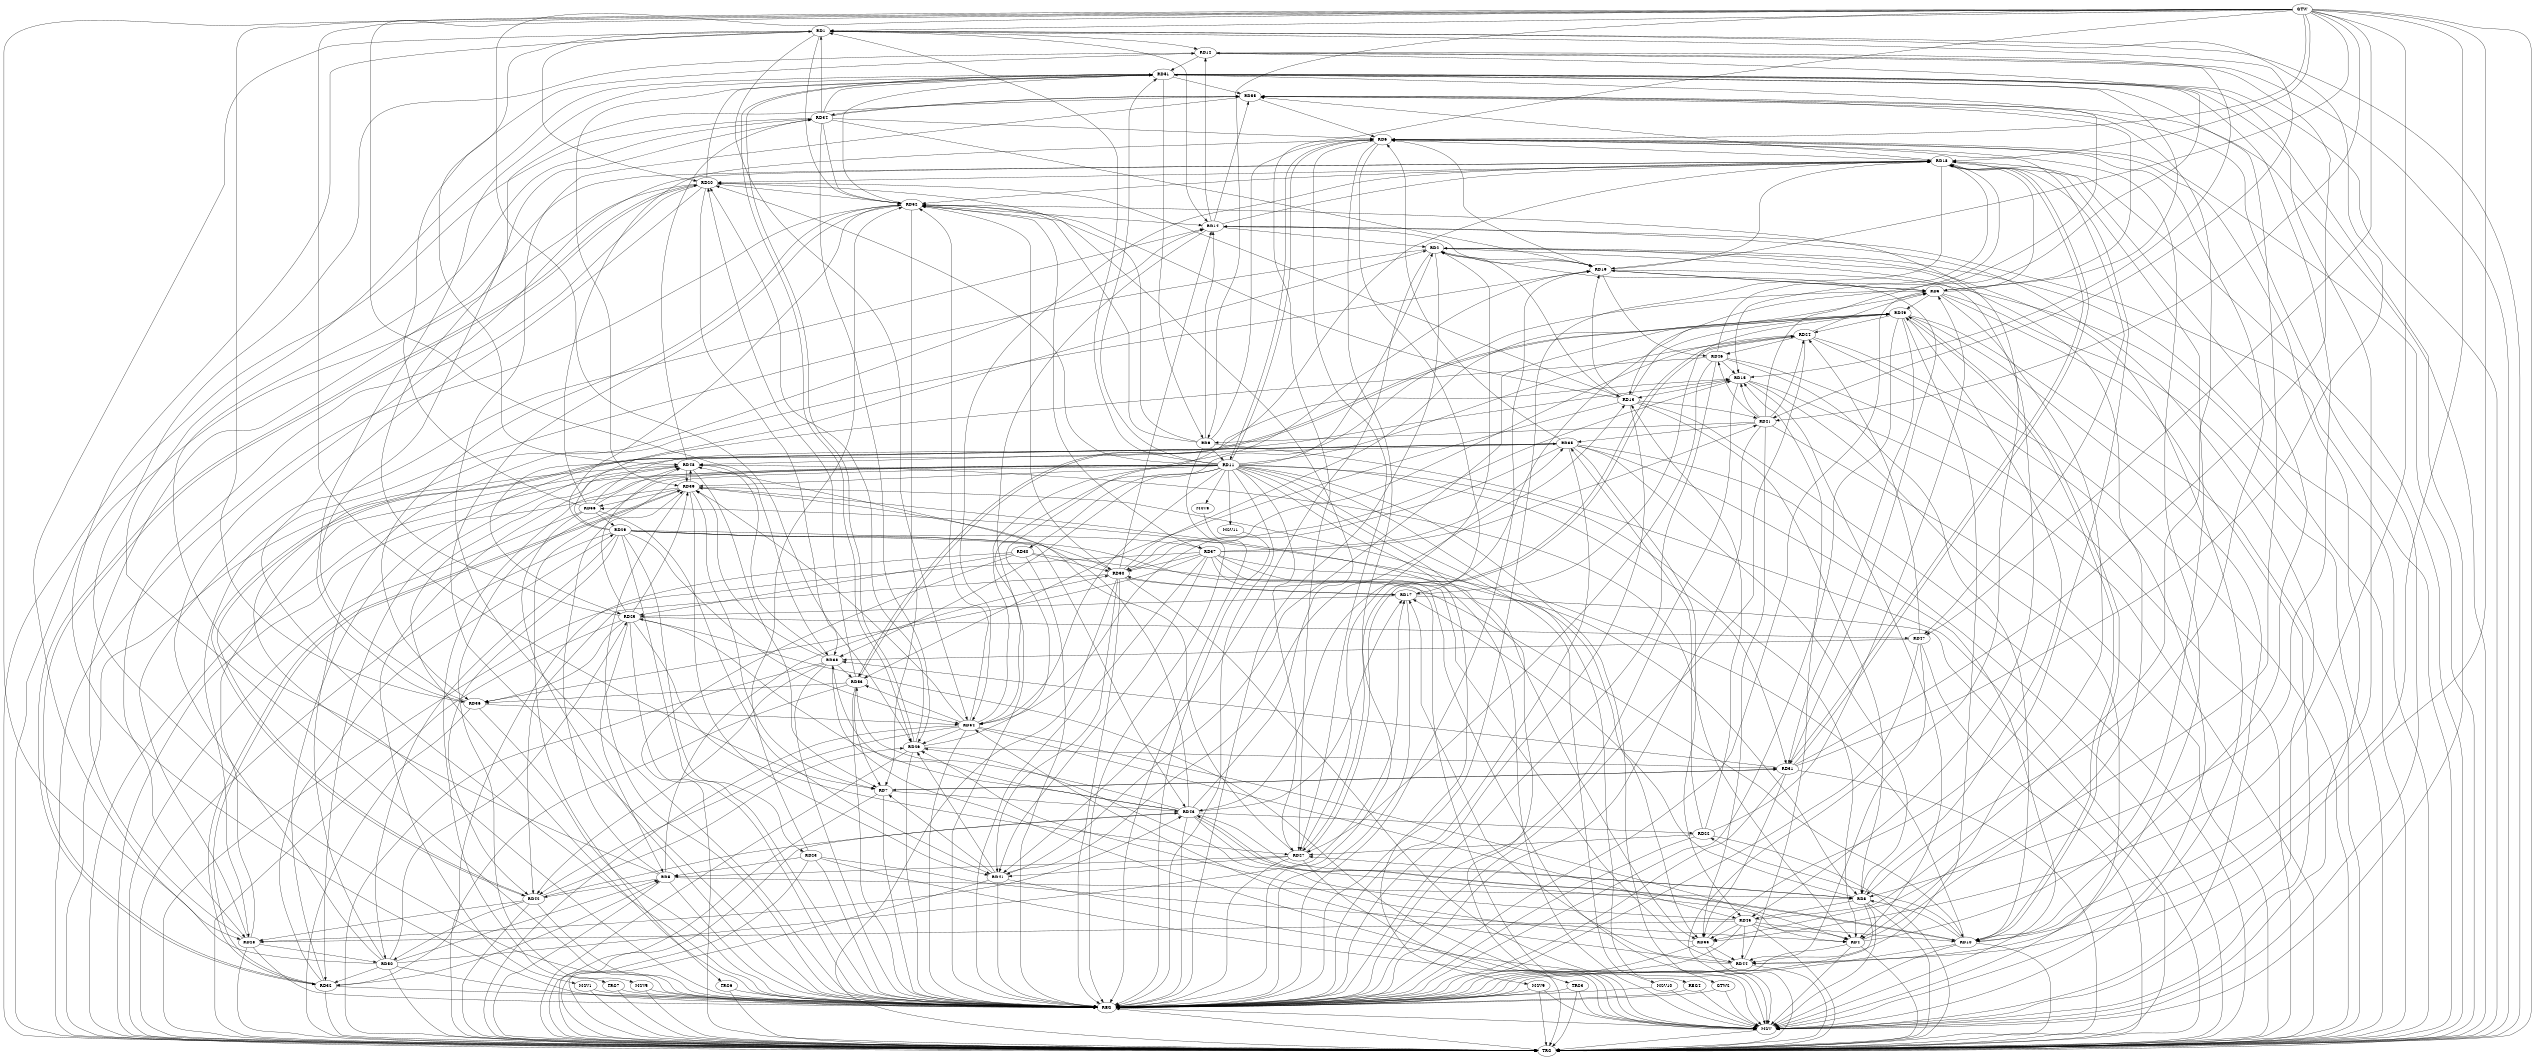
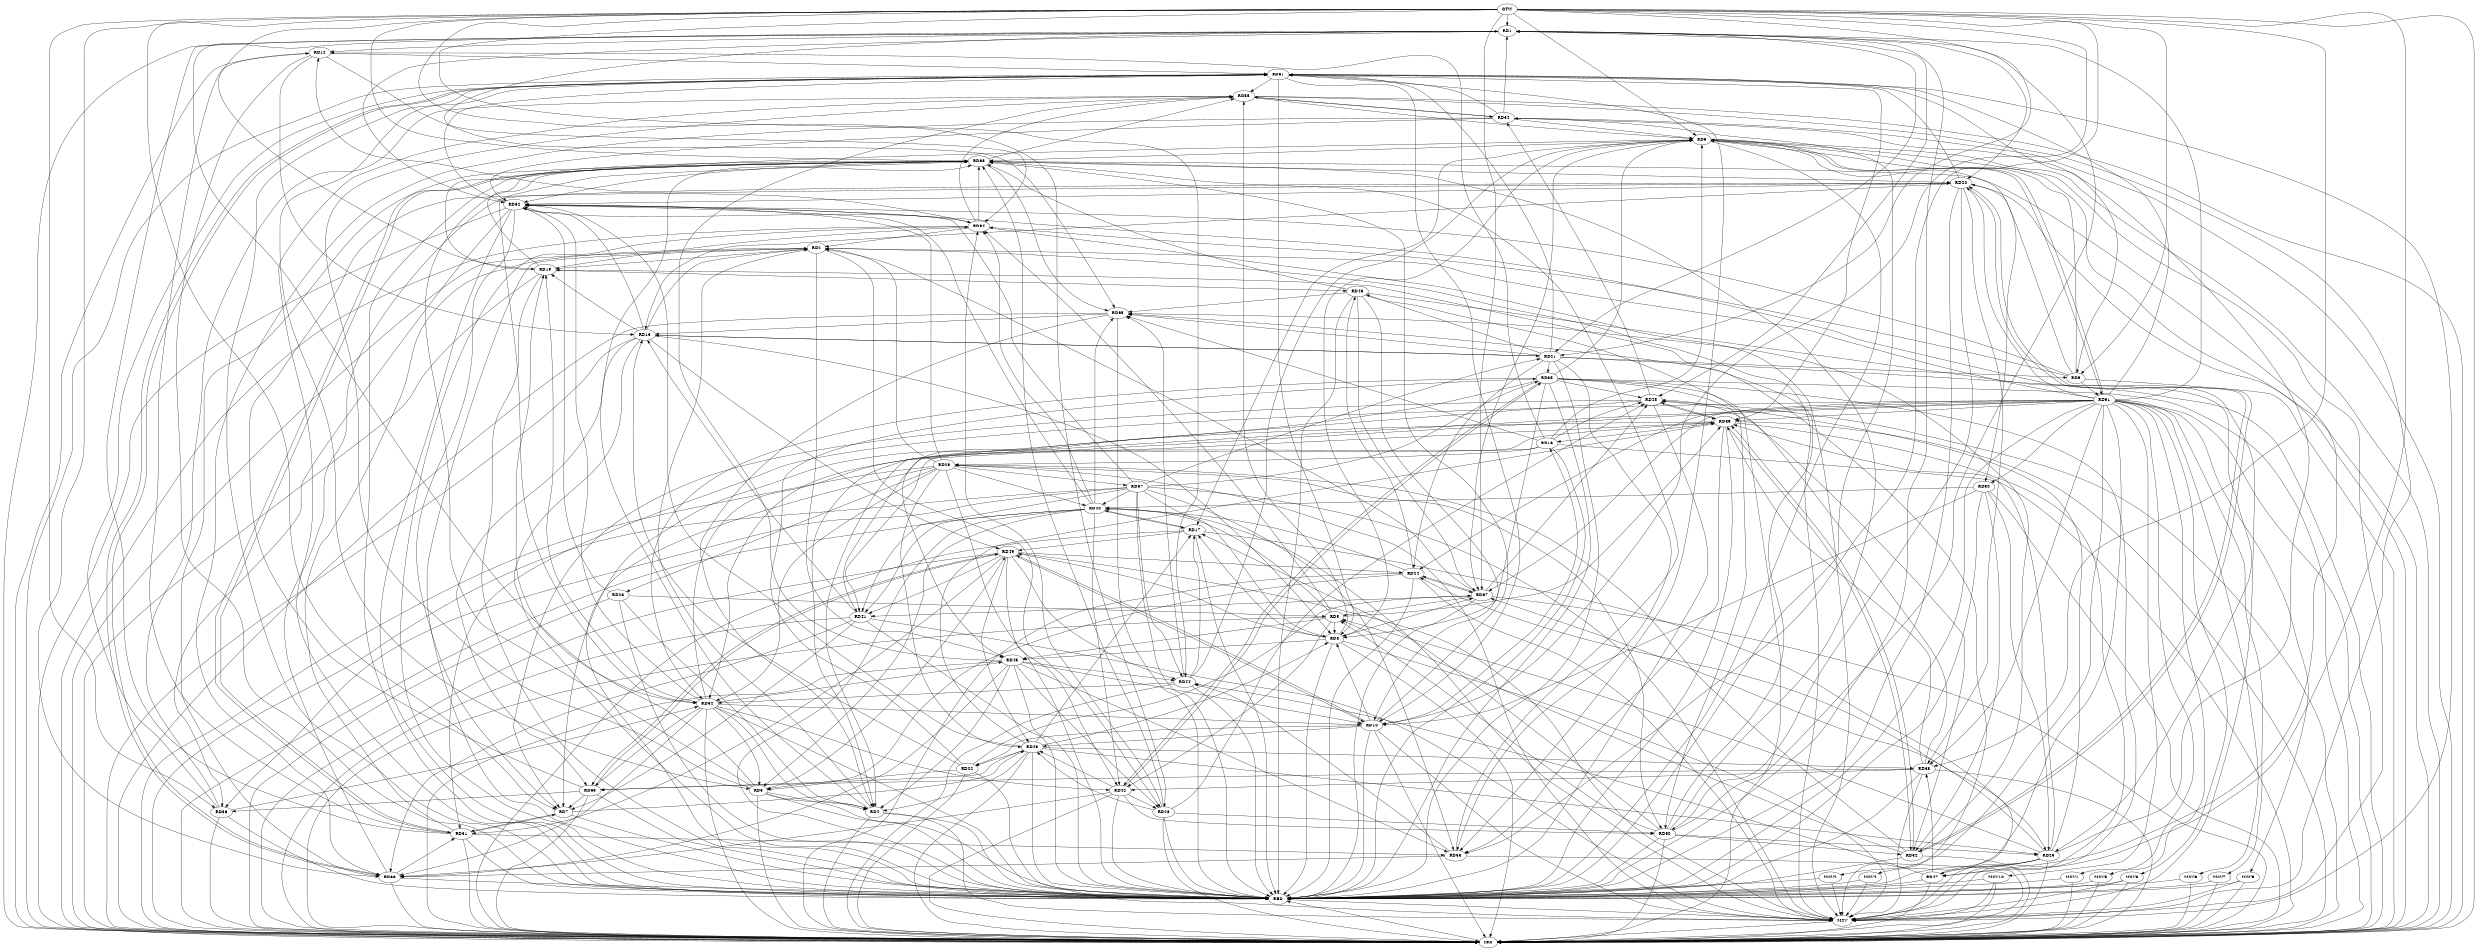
node "RD18": label "RD18" -> "RD68"
edge "RD6" -> "RD30": added
edge "RD34" -> "RD19": removed
node "RD14": label "RD14" -> "RD94"
edge "RD19" -> "RD3": removed
edge "RD21" -> "RD13": added
node "RD15": label "RD15" -> "RD95"
edge "RD8" -> "RD55": added
node "RD11": label "RD11" -> "RD61"
edge "RD20" -> "RD28": now "RD20" -> "RD50"
node "RD56": label "RD56" -> "RD16"
node "MSV8": removed
node "MSV11": removed
edge "RD35" -> "RD50": added
node "RD90": label "RD90" -> "RD40"
edge "RD2" -> "RD41": removed
edge "RD25" -> "RD36": removed
edge "RD9" -> "REG": removed
edge "RD31" -> "RD38": removed
node "RD26": label "RD26" -> "RD66"
node "RD27": label "RD27" -> "RD67"
edge "RD43" -> "RD10": now "RD54" -> "RD10"
edge "RD23" -> "MSV": removed
node "TRC7": label "TRC7" -> "MSV7"
node "TRC6": label "TRC6" -> "MSV6"
node "TRC3": label "TRC3" -> "MSV3"
node "REG4": label "REG4" -> "MSV4"
node "GTW2": label "GTW2" -> "MSV2"
edge "RD5" -> "REG": now "RD5" -> "RD45"
edge "RD33" -> "REG": removed
edge "RD7" -> "TRC": now "MSV10" -> "TRC"
